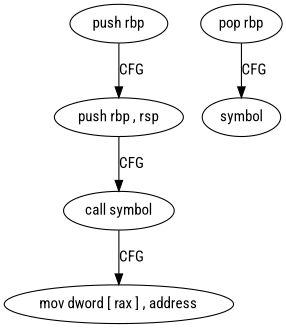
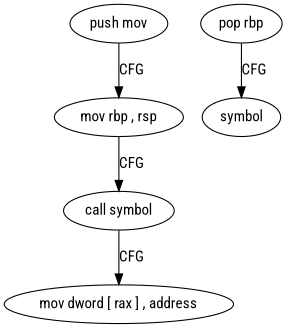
node "push rbp": label "push rbp" -> "push mov"
node "push rbp , rsp": label "push rbp , rsp" -> "mov rbp , rsp"
